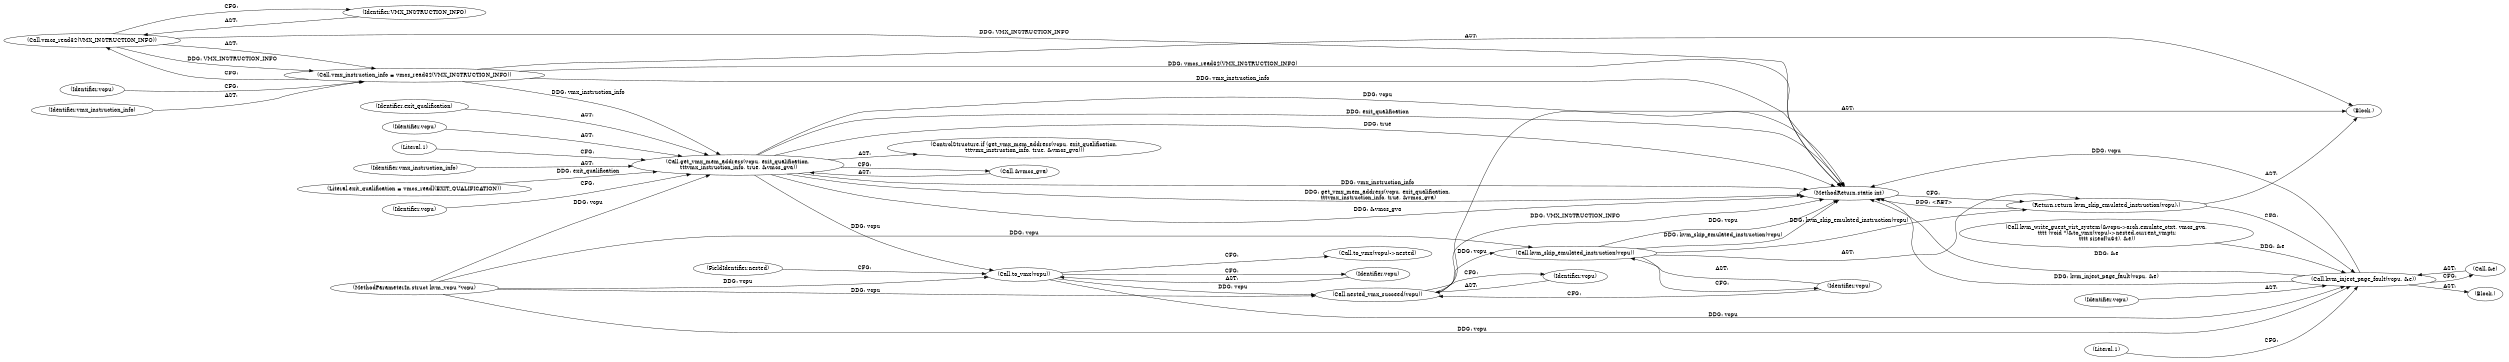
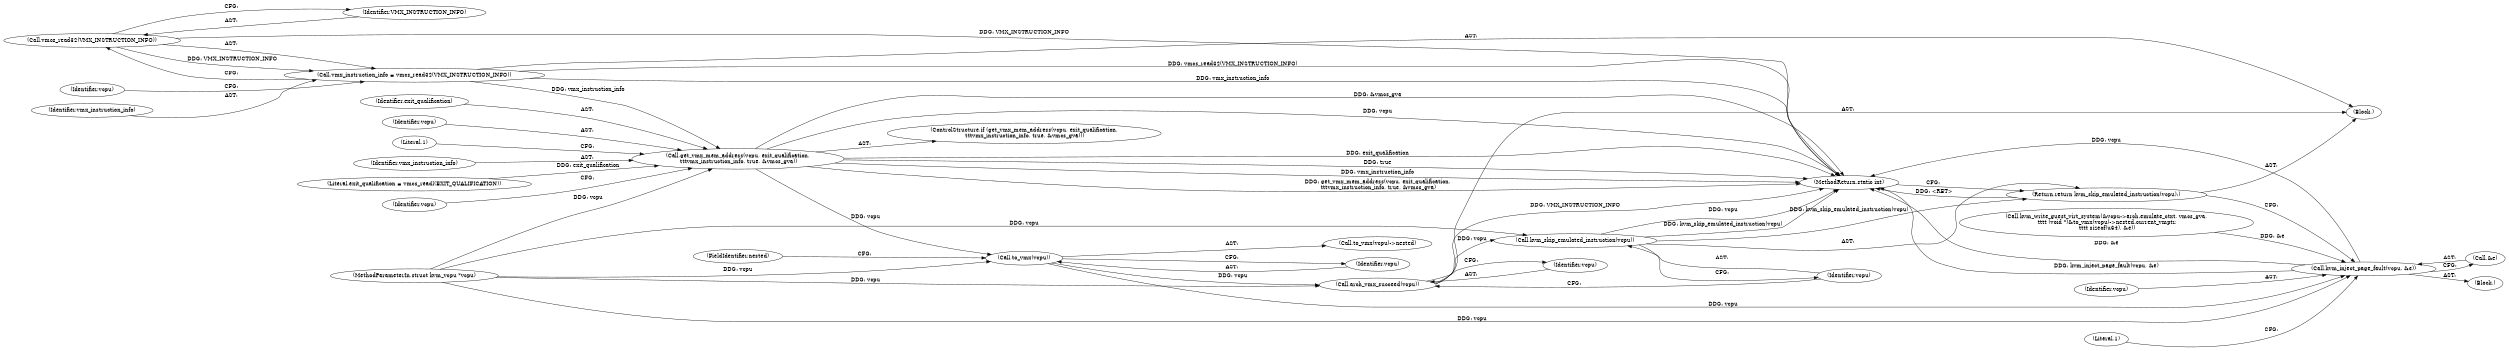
node "(Call,&vmcs_gva)": removed
edge "(Call,to_vmx(vcpu))" -> "(Call,to_vmx(vcpu)->nested)": label "CFG: " -> "AST: "
node "(Call,nested_vmx_succeed(vcpu))": label "(Call,nested_vmx_succeed(vcpu))" -> "(Call,arch_vmx_succeed(vcpu))"
